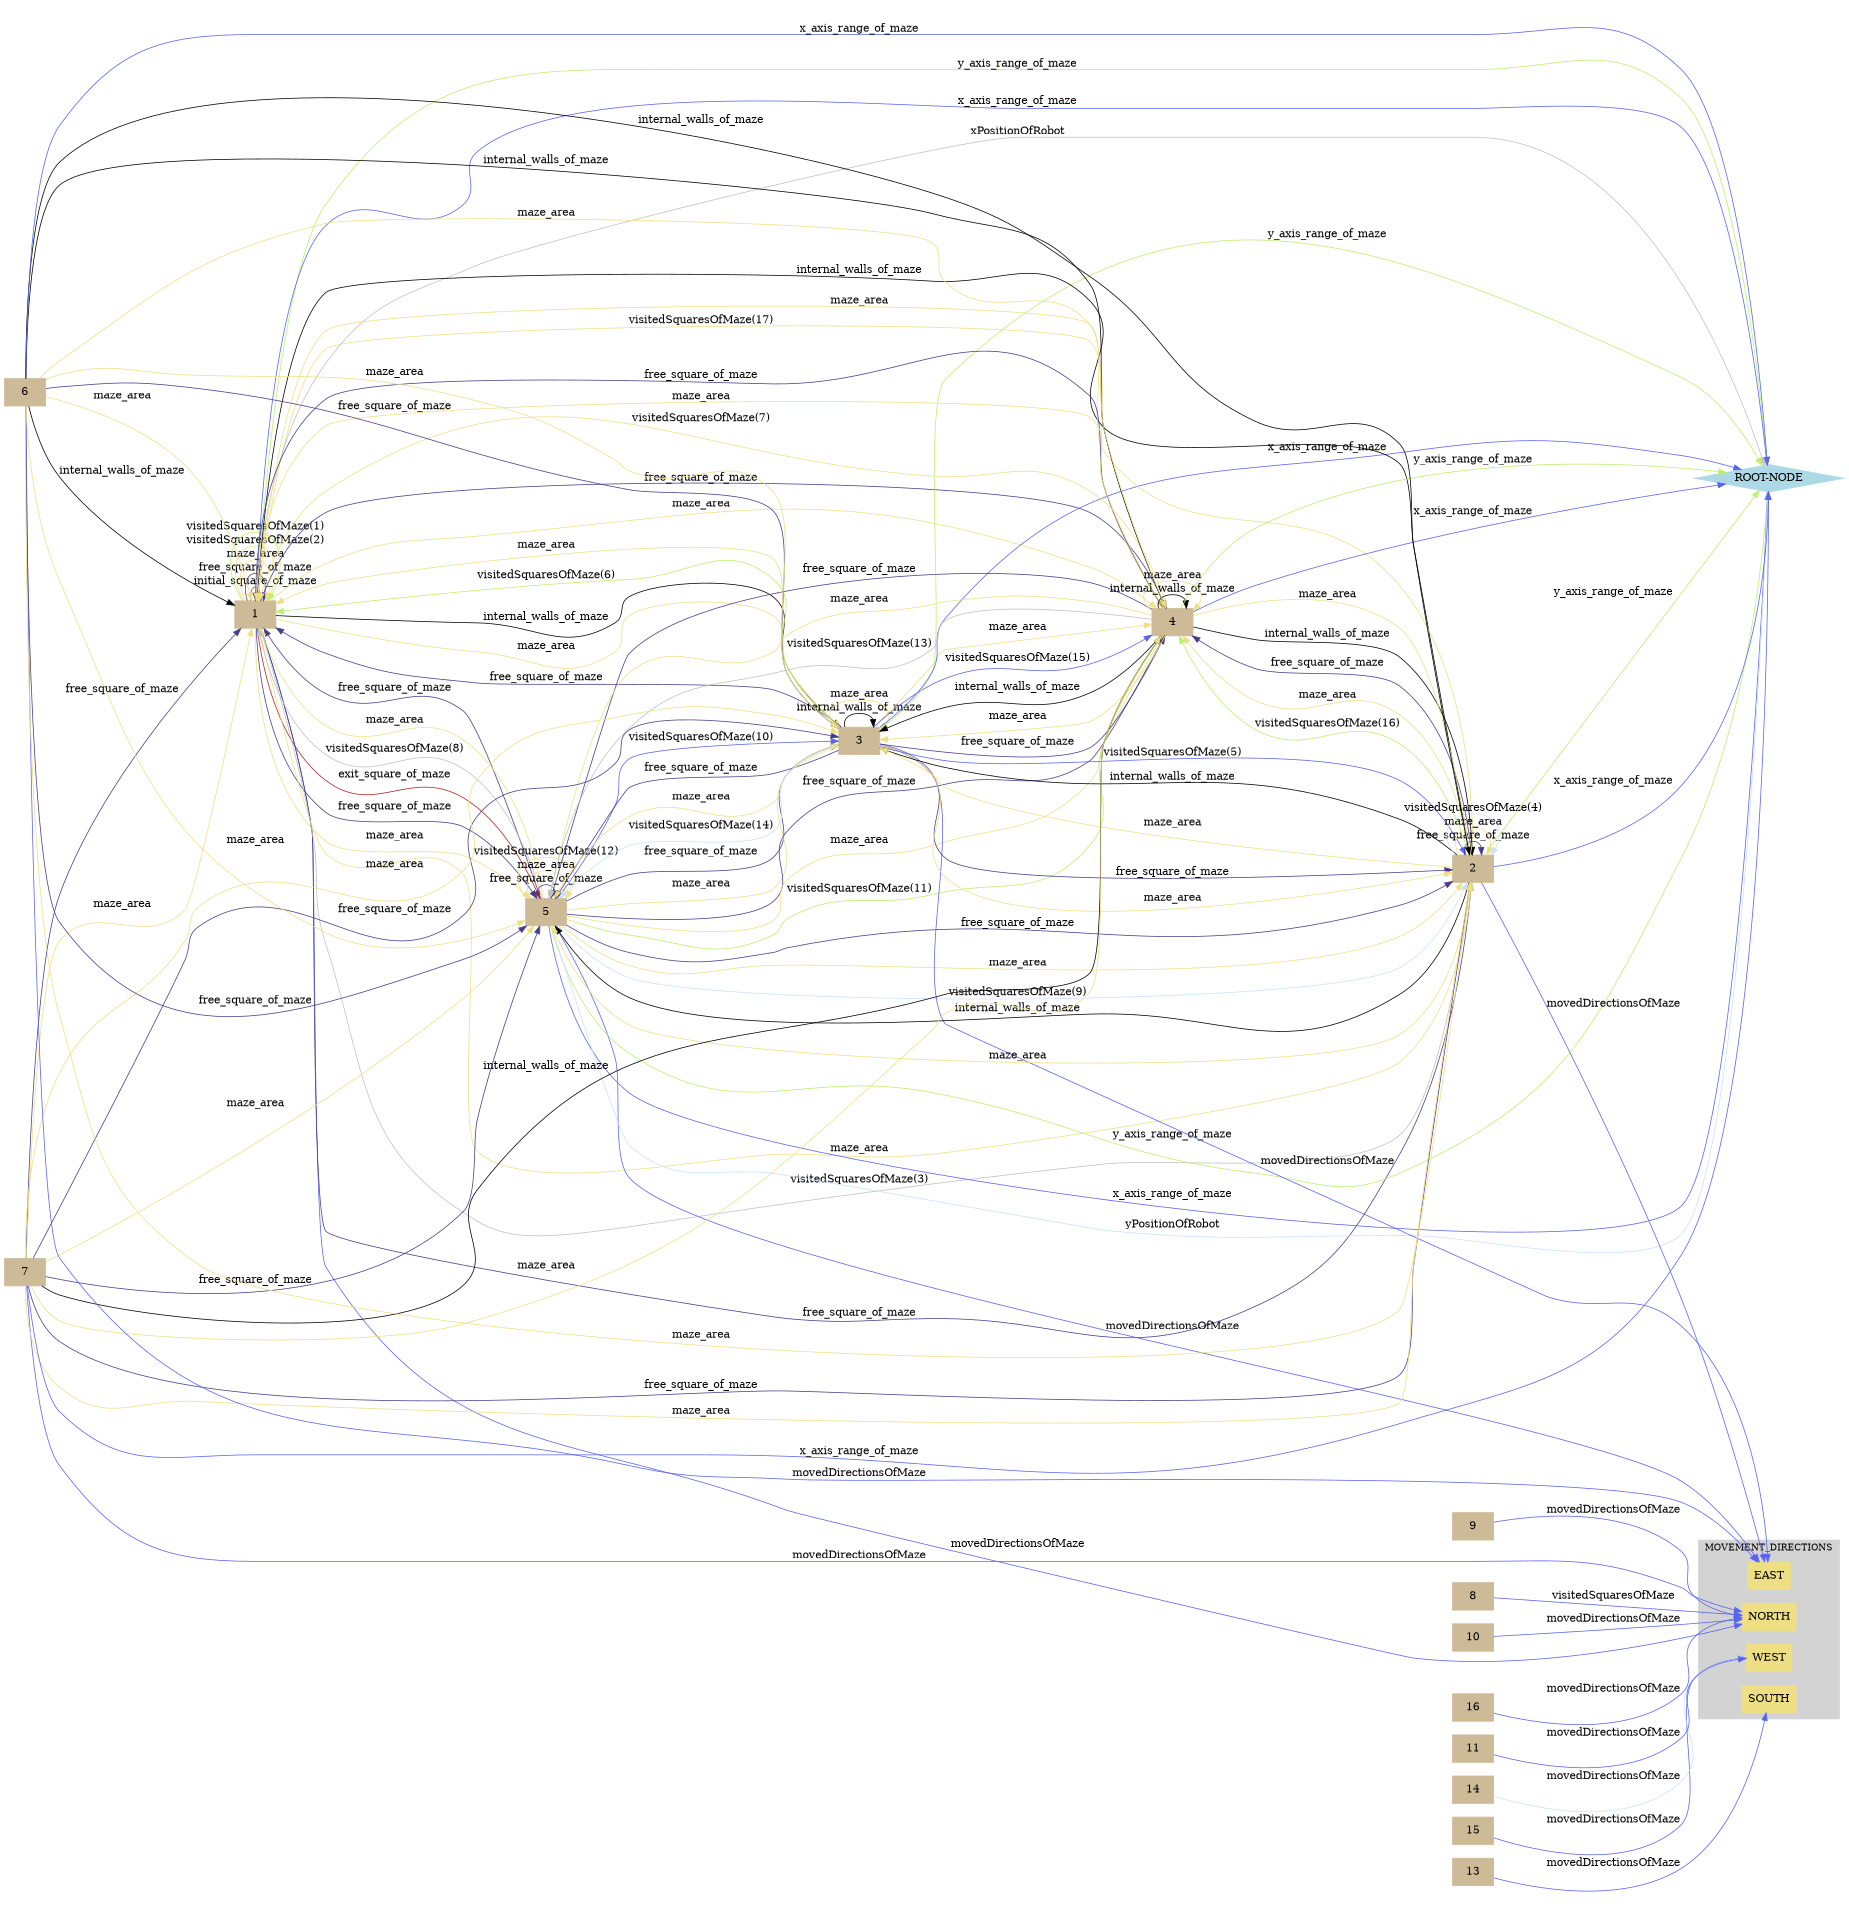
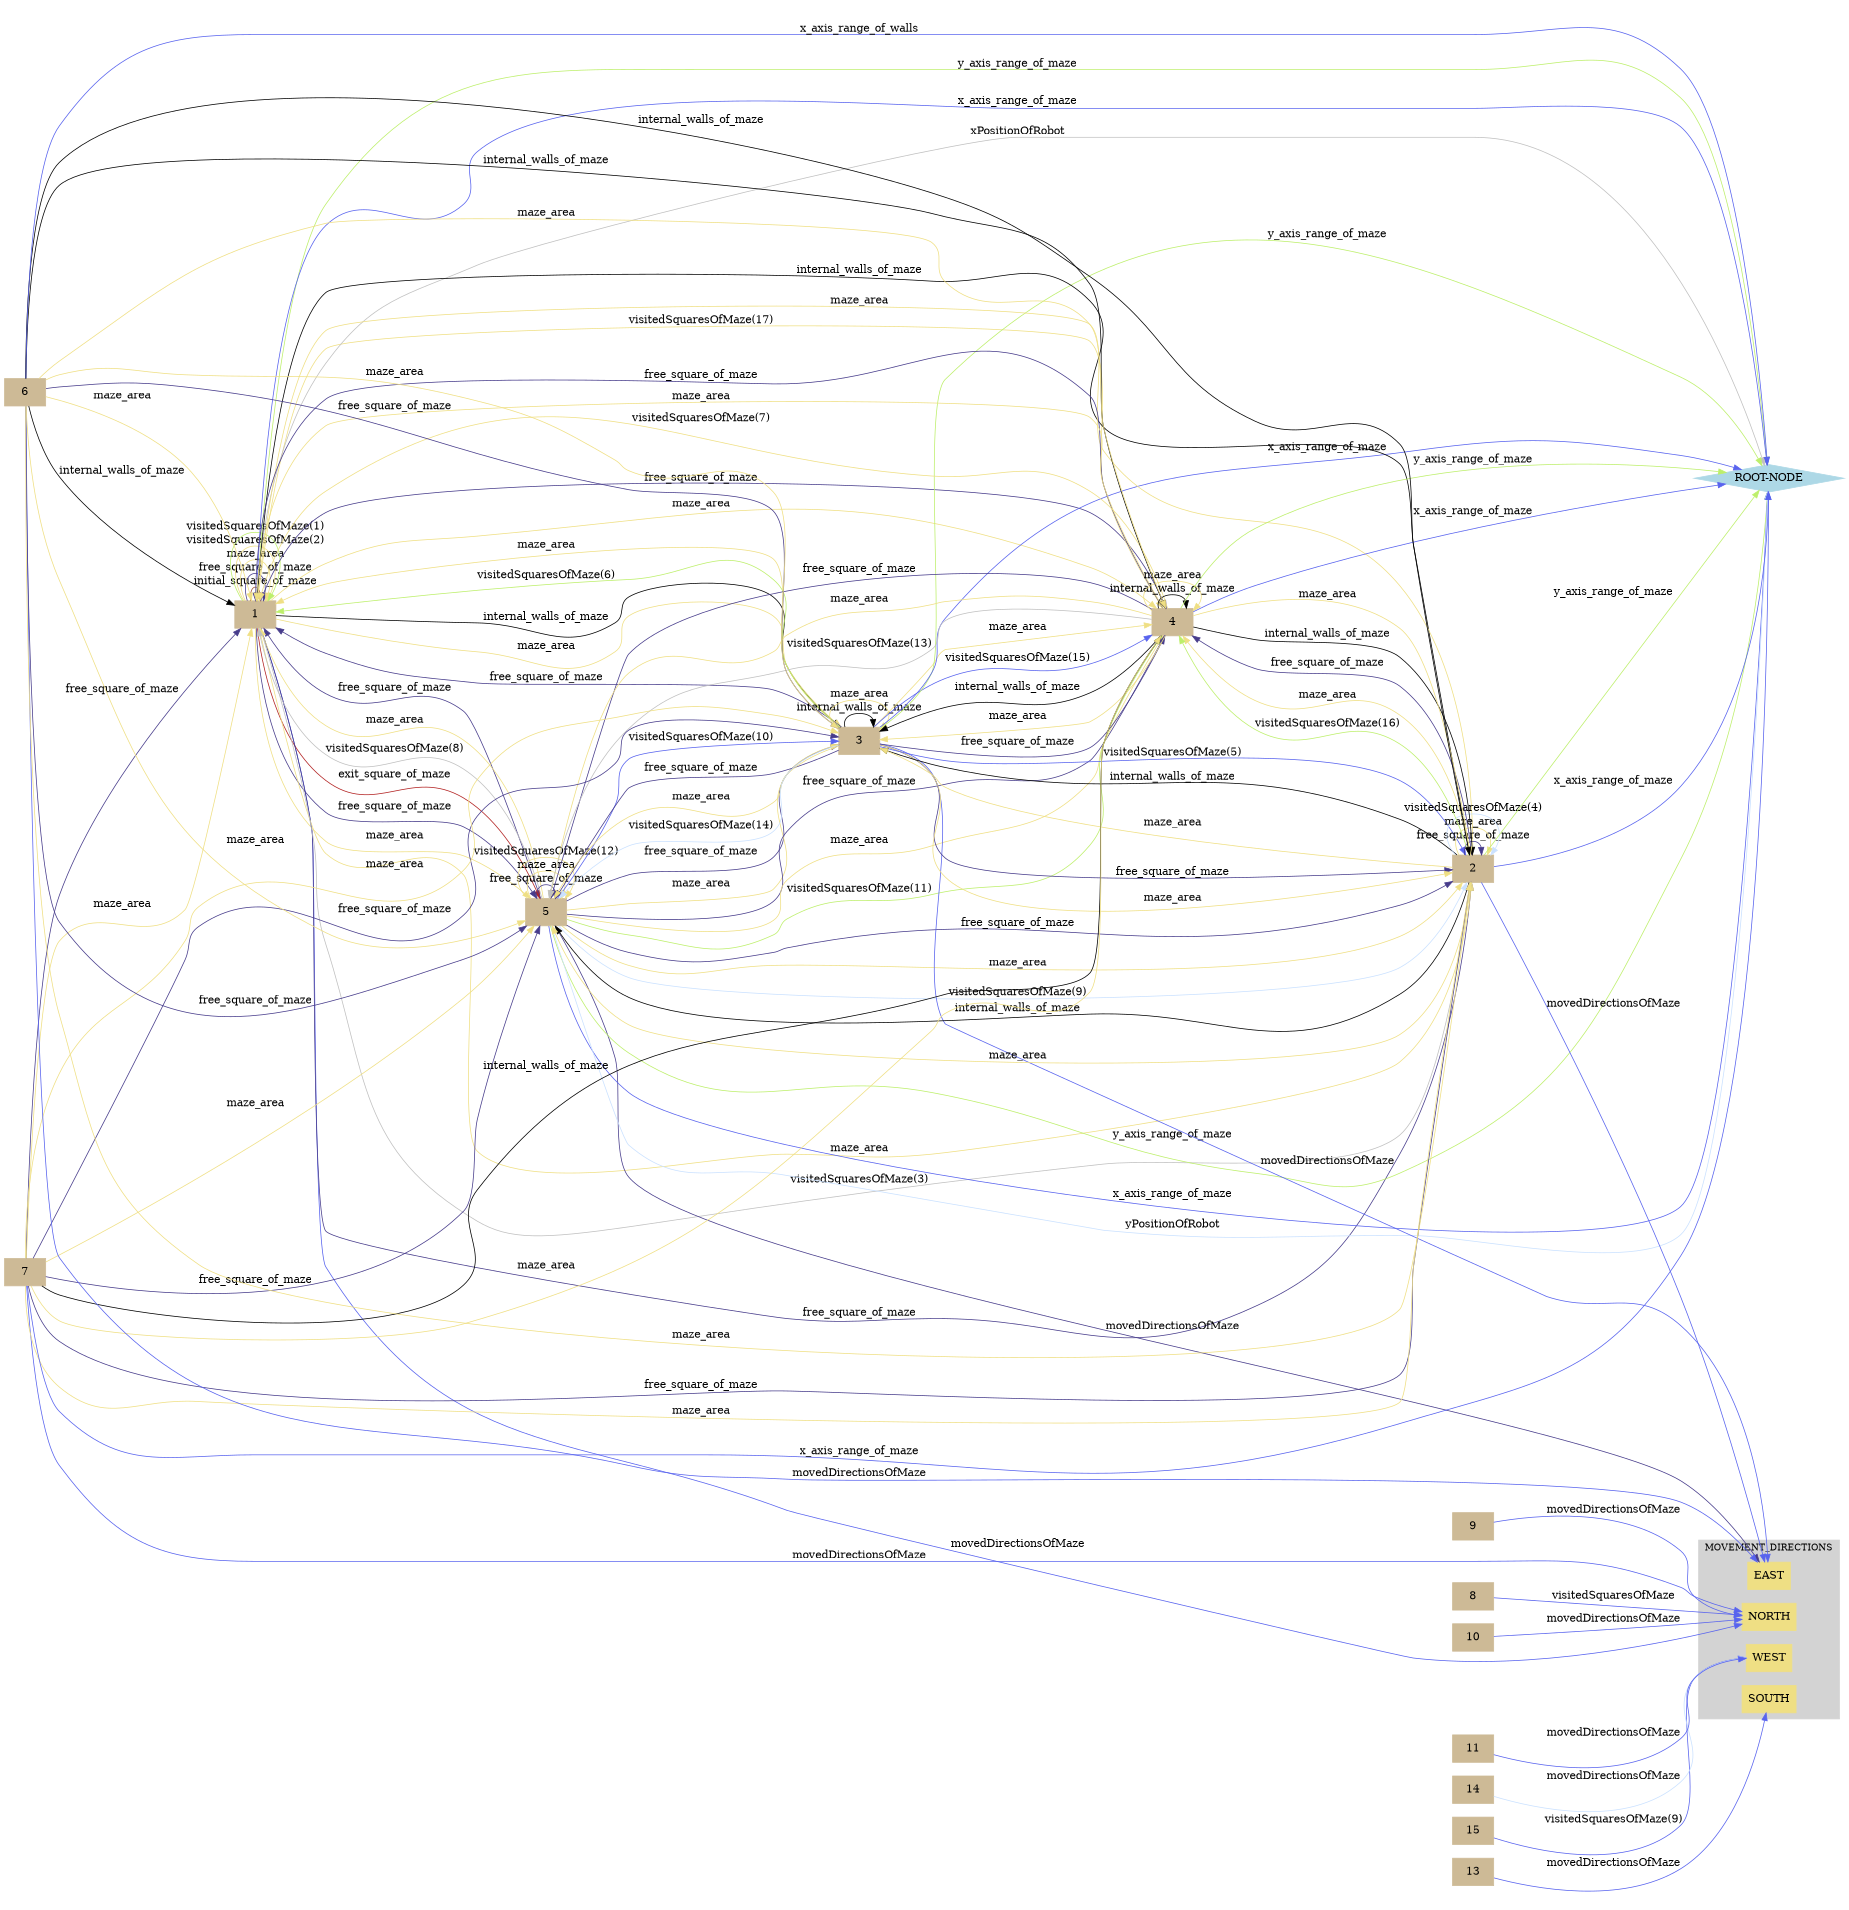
edge "6" -> "ROOT-NODE": label "x_axis_range_of_maze" -> "x_axis_range_of_walls"
edge "5" -> "EAST": color #5863ee -> SlateBlue4
node "16": removed
edge "15" -> "WEST": label "movedDirectionsOfMaze" -> "visitedSquaresOfMaze(9)"
